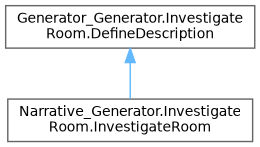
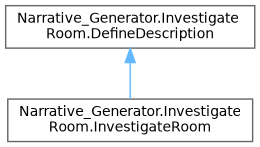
node "Generator_Generator.Investigate Room.DefineDescription": label "Generator_Generator.Investigate Room.DefineDescription" -> "Narrative_Generator.Investigate Room.DefineDescription"
